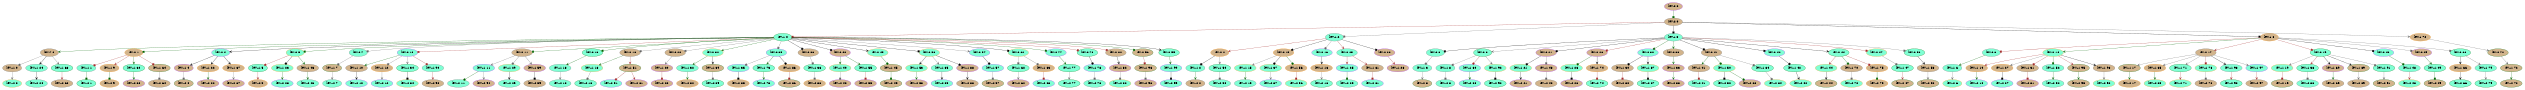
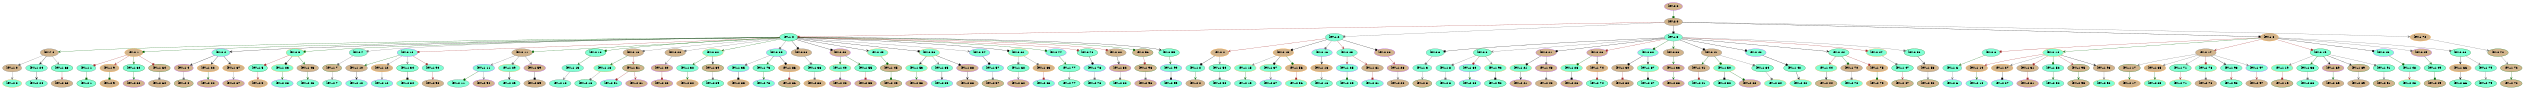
edge "lev:0 19" -> "lev:-1 38": color brown -> darkgreen
node "lev:-2 28": added
node "lev:-2 6": color darkorange -> purple
